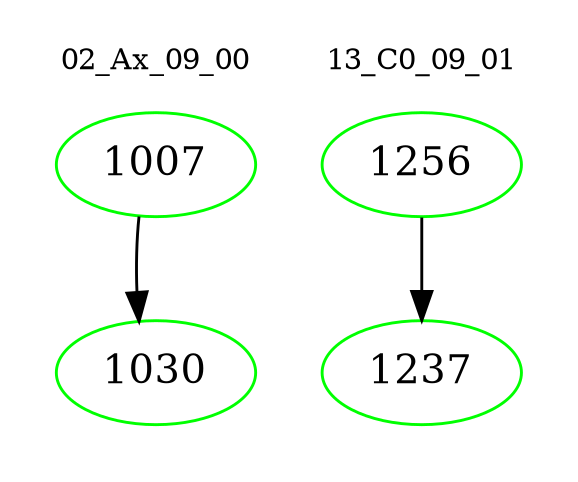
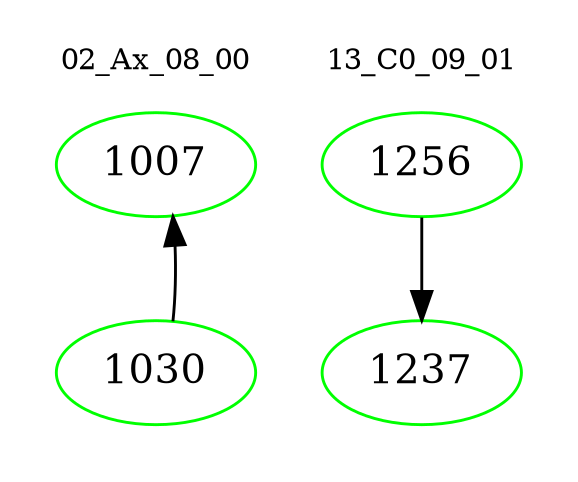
cluster "02_Ax_09_00": label "02_Ax_09_00" -> "02_Ax_08_00"
edge "1007" -> "1030": reversed
